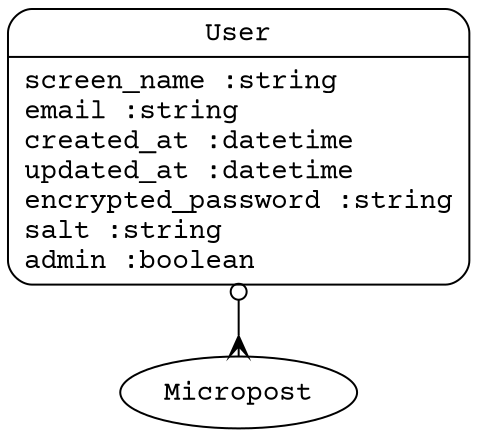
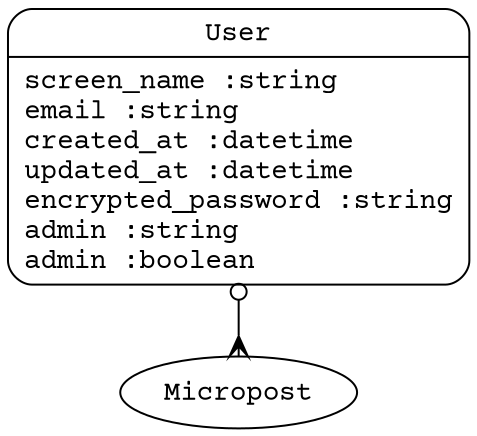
node "User": text "salt :string" -> "admin :string"
